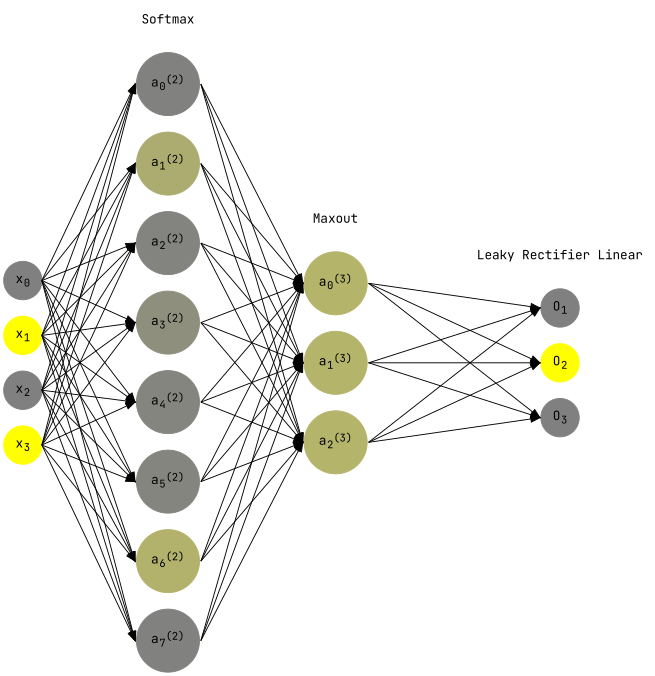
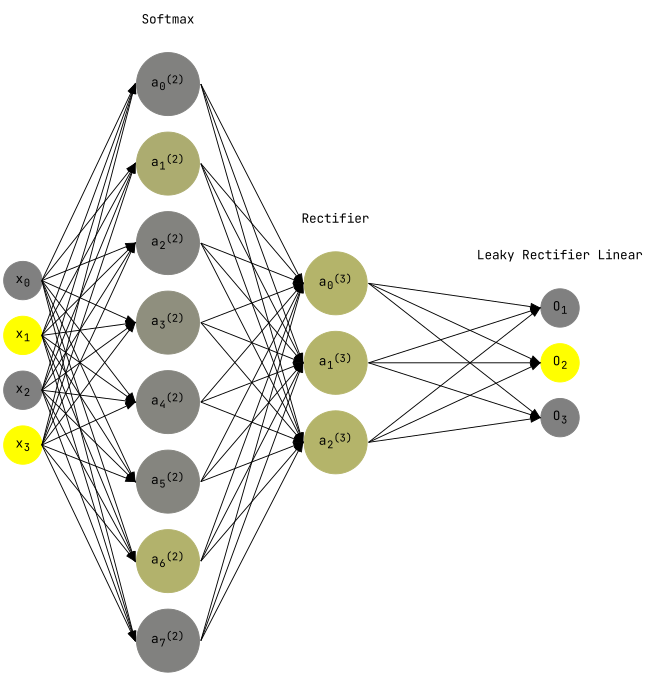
node "Maxout": label "Maxout" -> "Rectifier"
